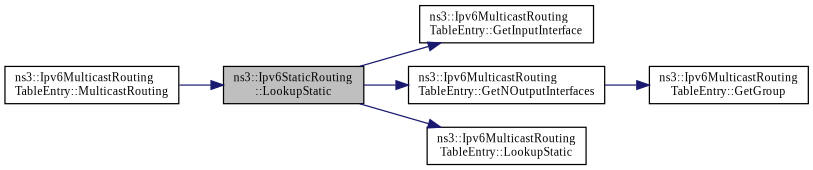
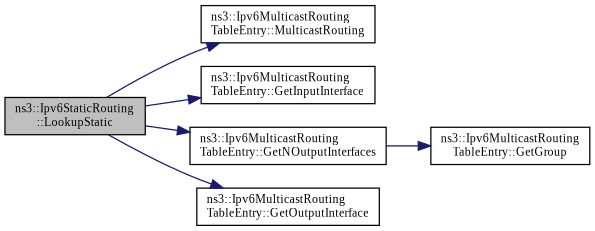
edge "ns3::Ipv6MulticastRouting TableEntry::MulticastRouting" -> "ns3::Ipv6StaticRouting ::LookupStatic": reversed
node "ns3::Ipv6MulticastRouting TableEntry::LookupStatic": label "ns3::Ipv6MulticastRouting TableEntry::LookupStatic" -> "ns3::Ipv6MulticastRouting TableEntry::GetOutputInterface"
